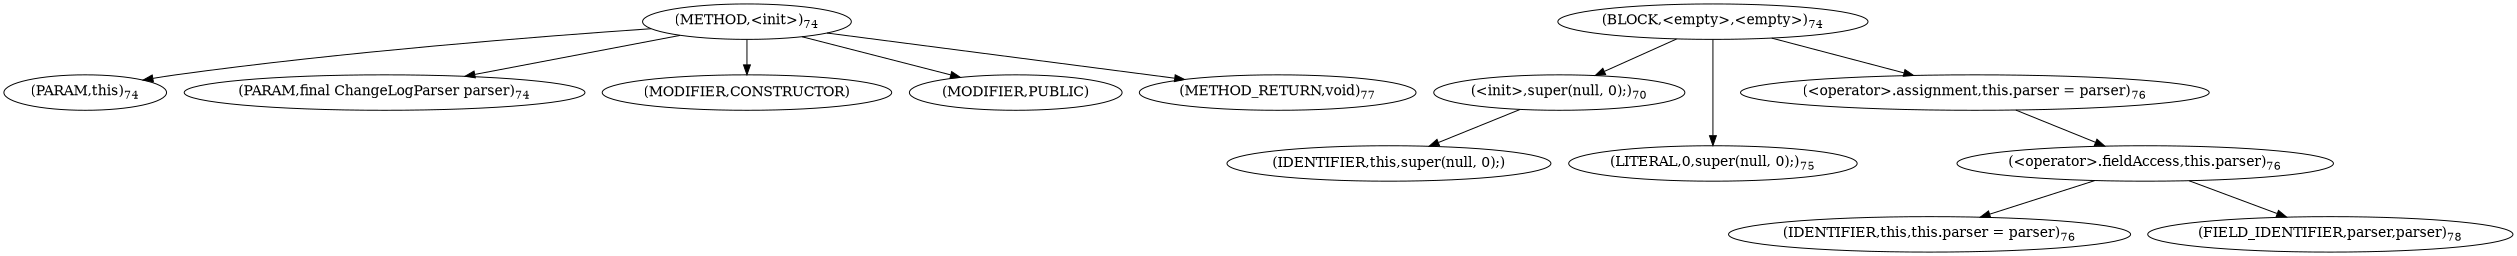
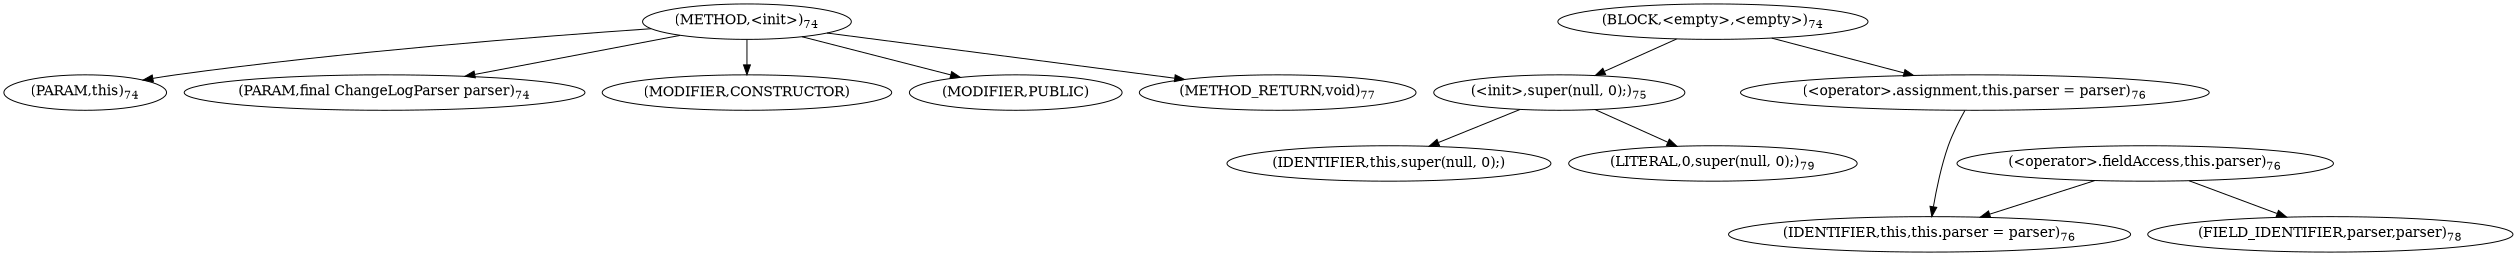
edge "(BLOCK,<empty>,<empty>)" -> "(LITERAL,0,super(null, 0);)": now "(<init>,super(null, 0);)" -> "(LITERAL,0,super(null, 0);)"
node "(<init>,super(null, 0);)": text "70" -> "75"
edge "(<operator>.assignment,this.parser = parser)" -> "(<operator>.fieldAccess,this.parser)": now "(<operator>.assignment,this.parser = parser)" -> "(IDENTIFIER,this,this.parser = parser)"
node "(LITERAL,0,super(null, 0);)": text "75" -> "79"
